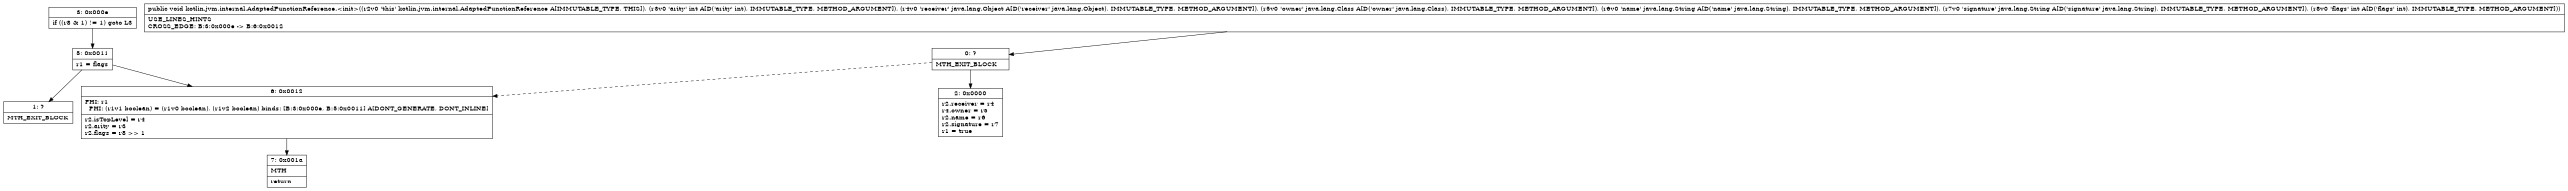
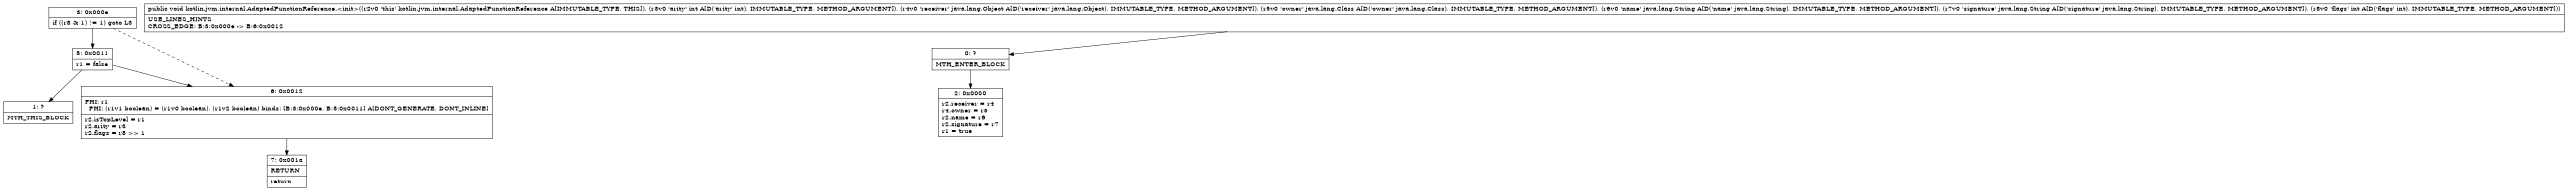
node "5: 0x0011": text "r1 = flags" -> "r1 = false"
node "0: ?": text "MTH_EXIT_BLOCK" -> "MTH_ENTER_BLOCK"
edge "0: ?" -> "6: 0x0012": now "3: 0x000e" -> "6: 0x0012"
node "1: ?": text "MTH_EXIT_BLOCK" -> "MTH_THIS_BLOCK"
node "6: 0x0012": text "r2.isTopLevel = r4" -> "r2.isTopLevel = r1"
node "7: 0x001a": text "MTH" -> "RETURN"
